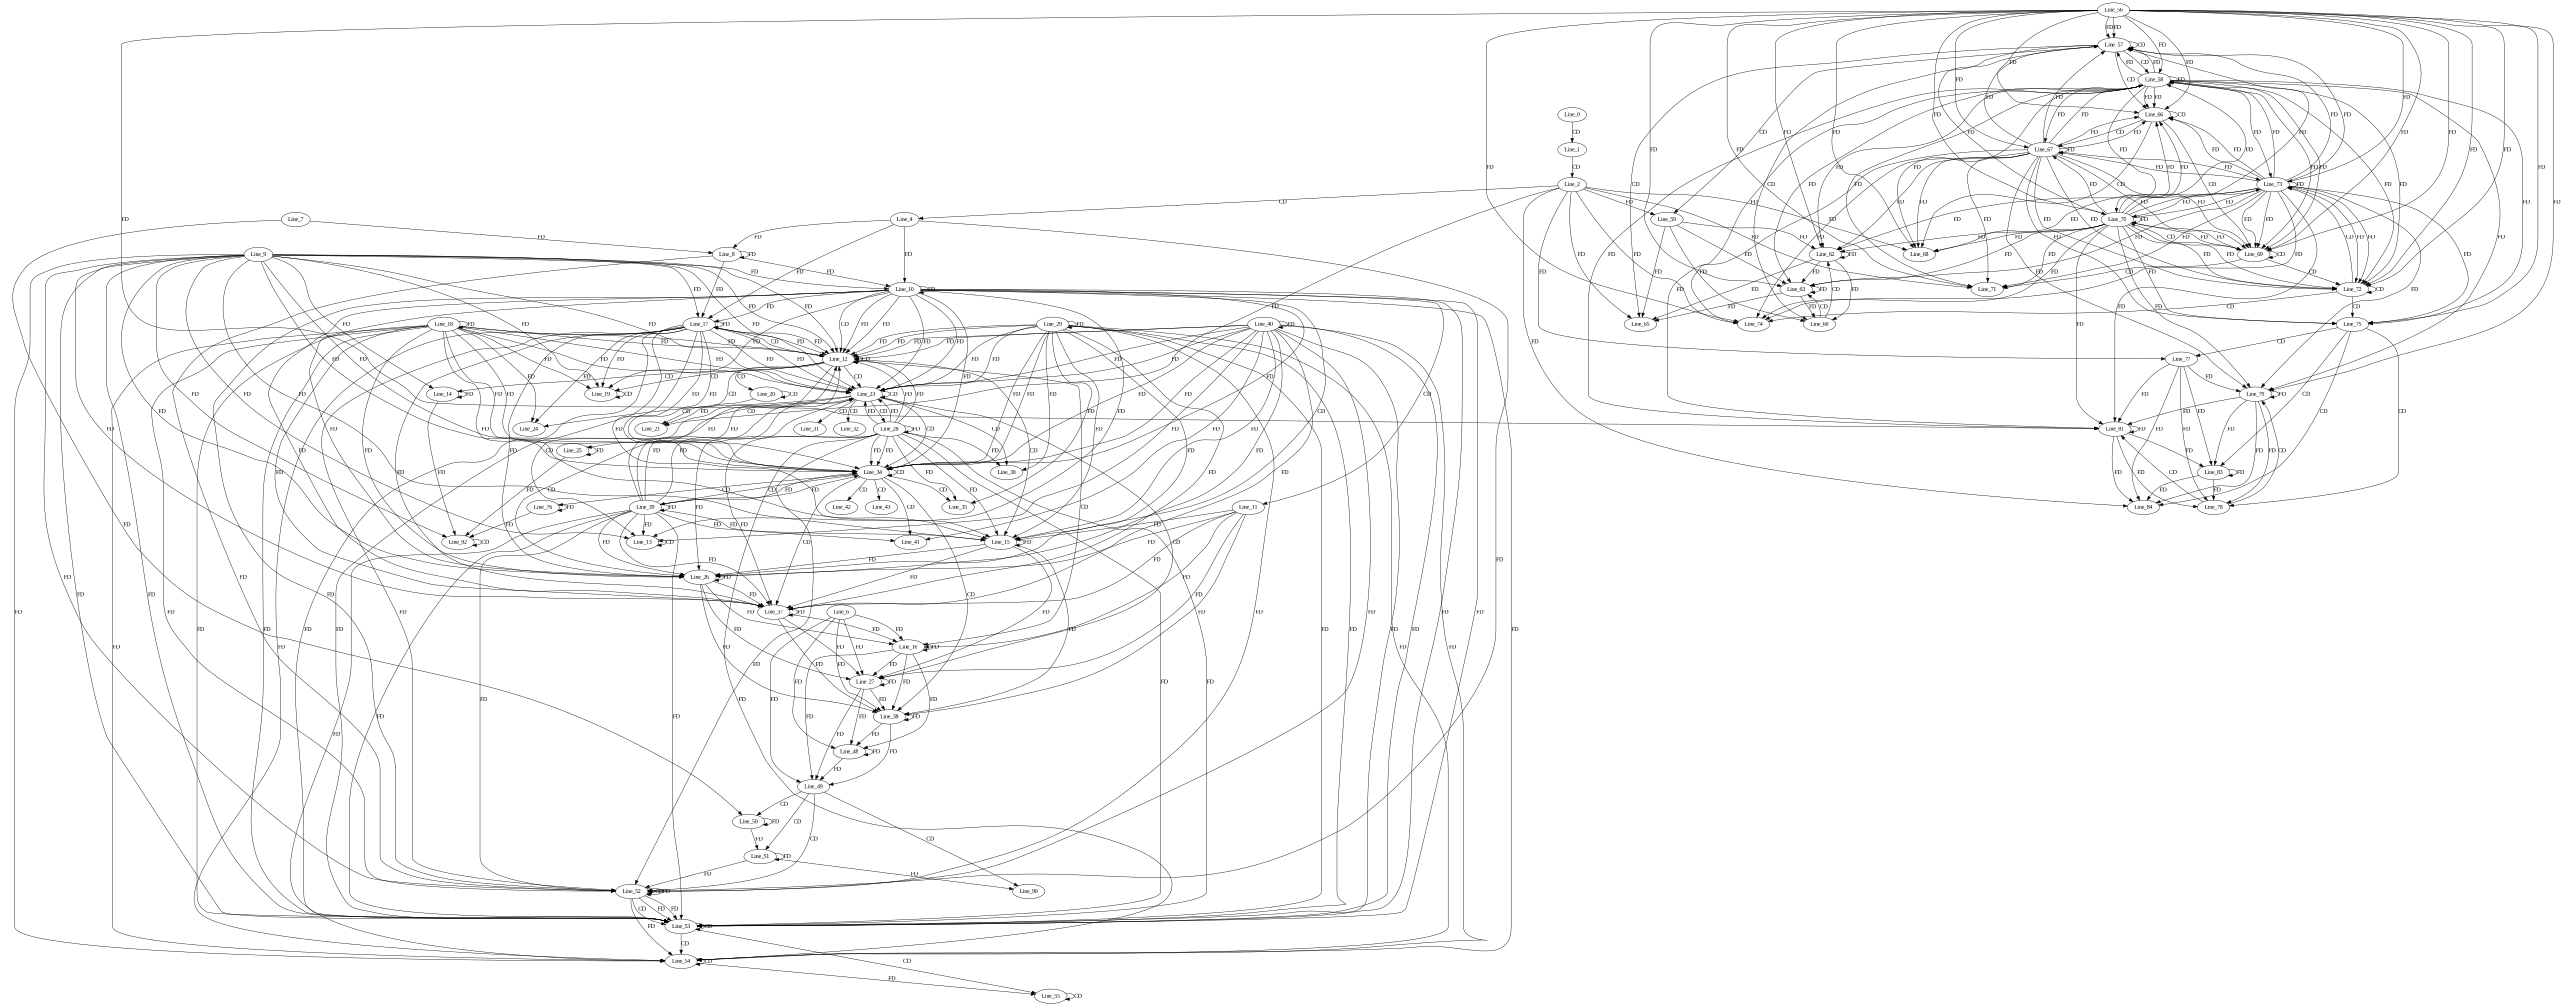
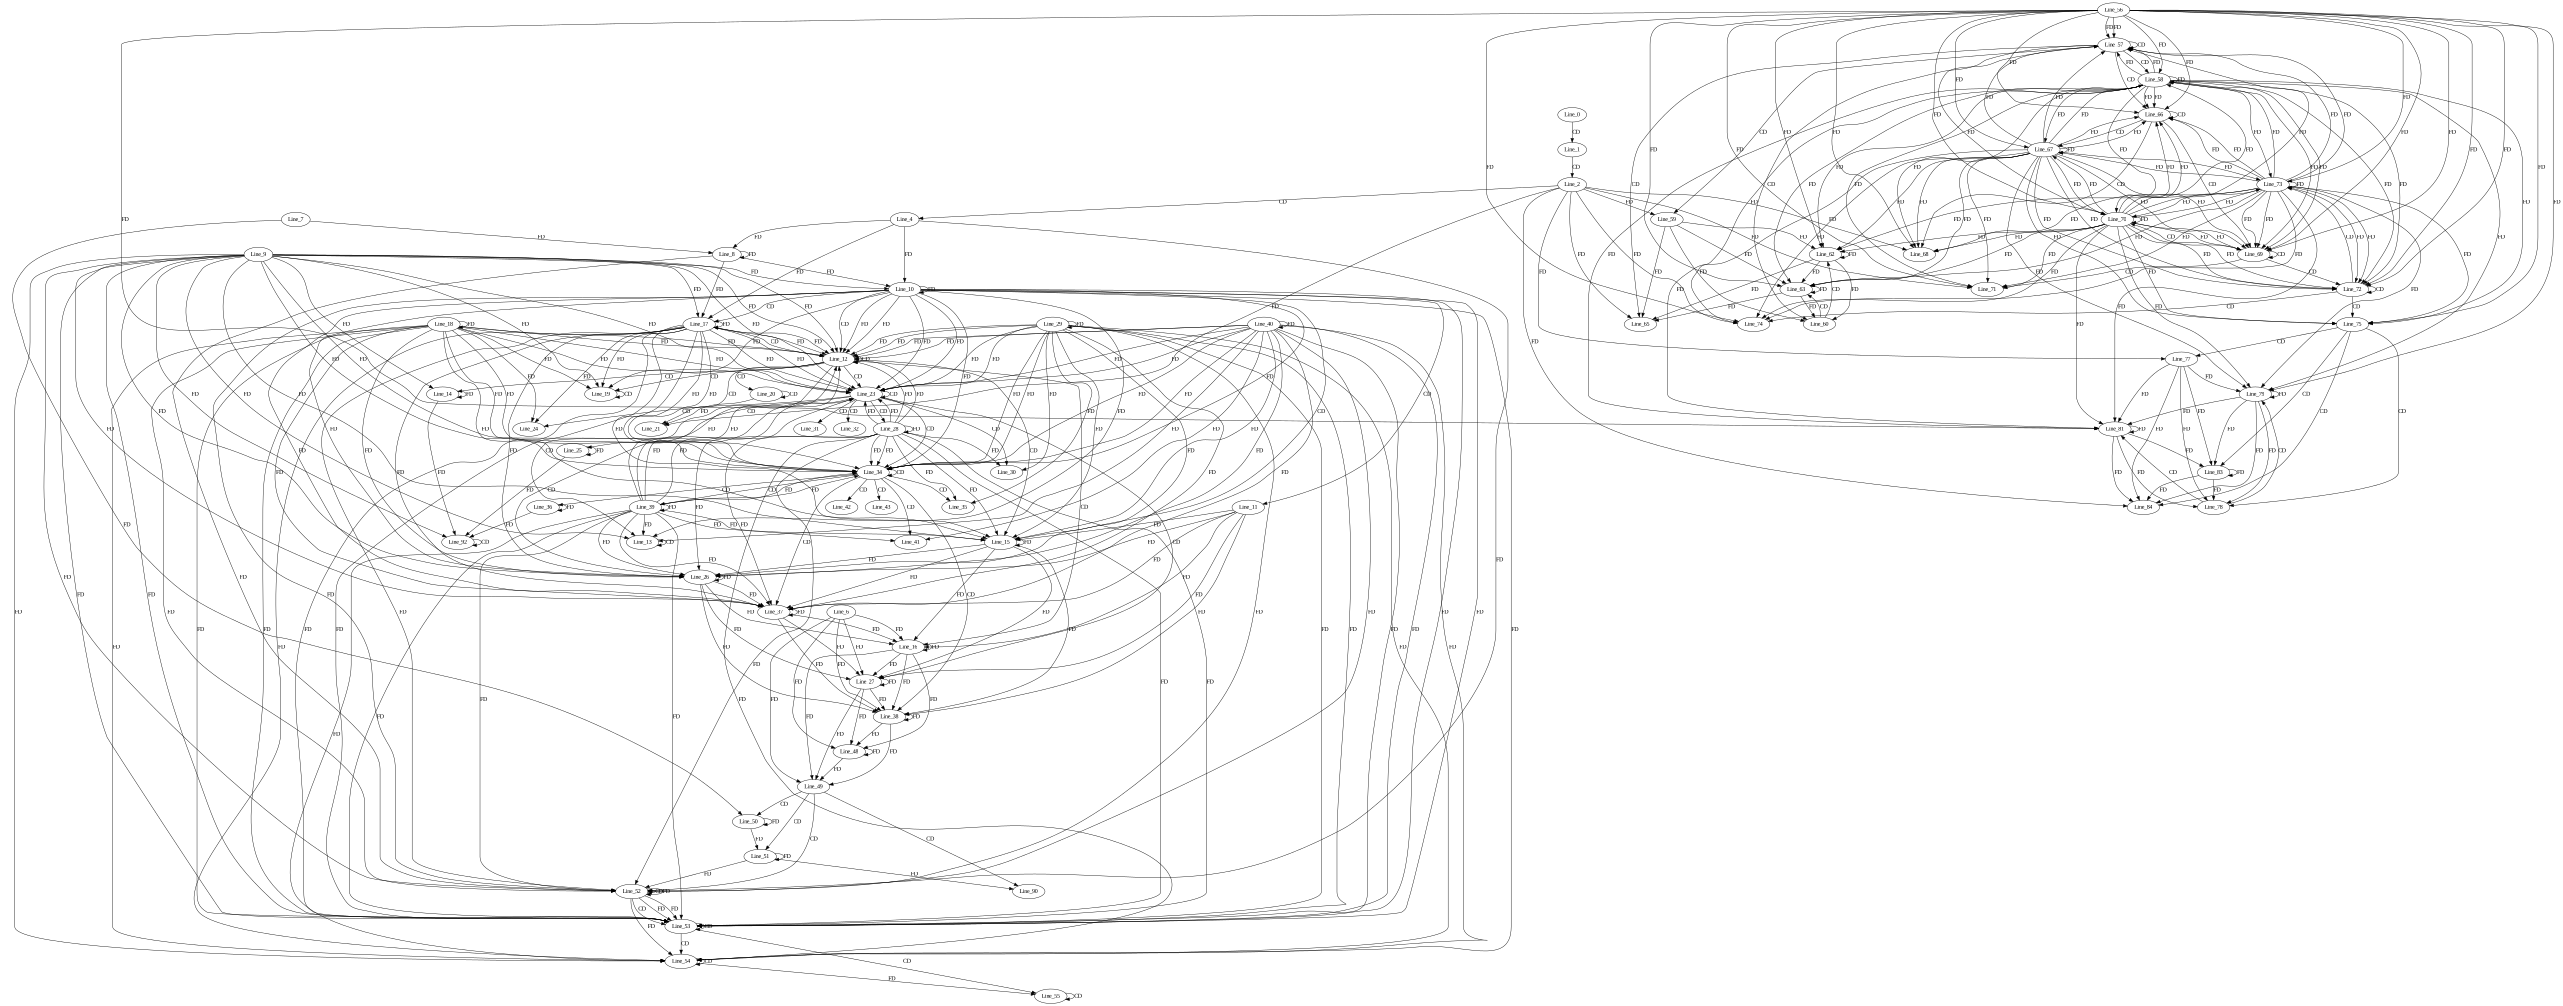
edge "Line_67" -> "Line_70": added, label "FD"
edge "Line_67" -> "Line_63": added, label "FD"
edge "Line_10" -> "Line_17": label "FD" -> "CD"
node "Line_76": label "Line_76" -> "Line_36"
edge "Line_15" -> "Line_16": added, label "FD"
